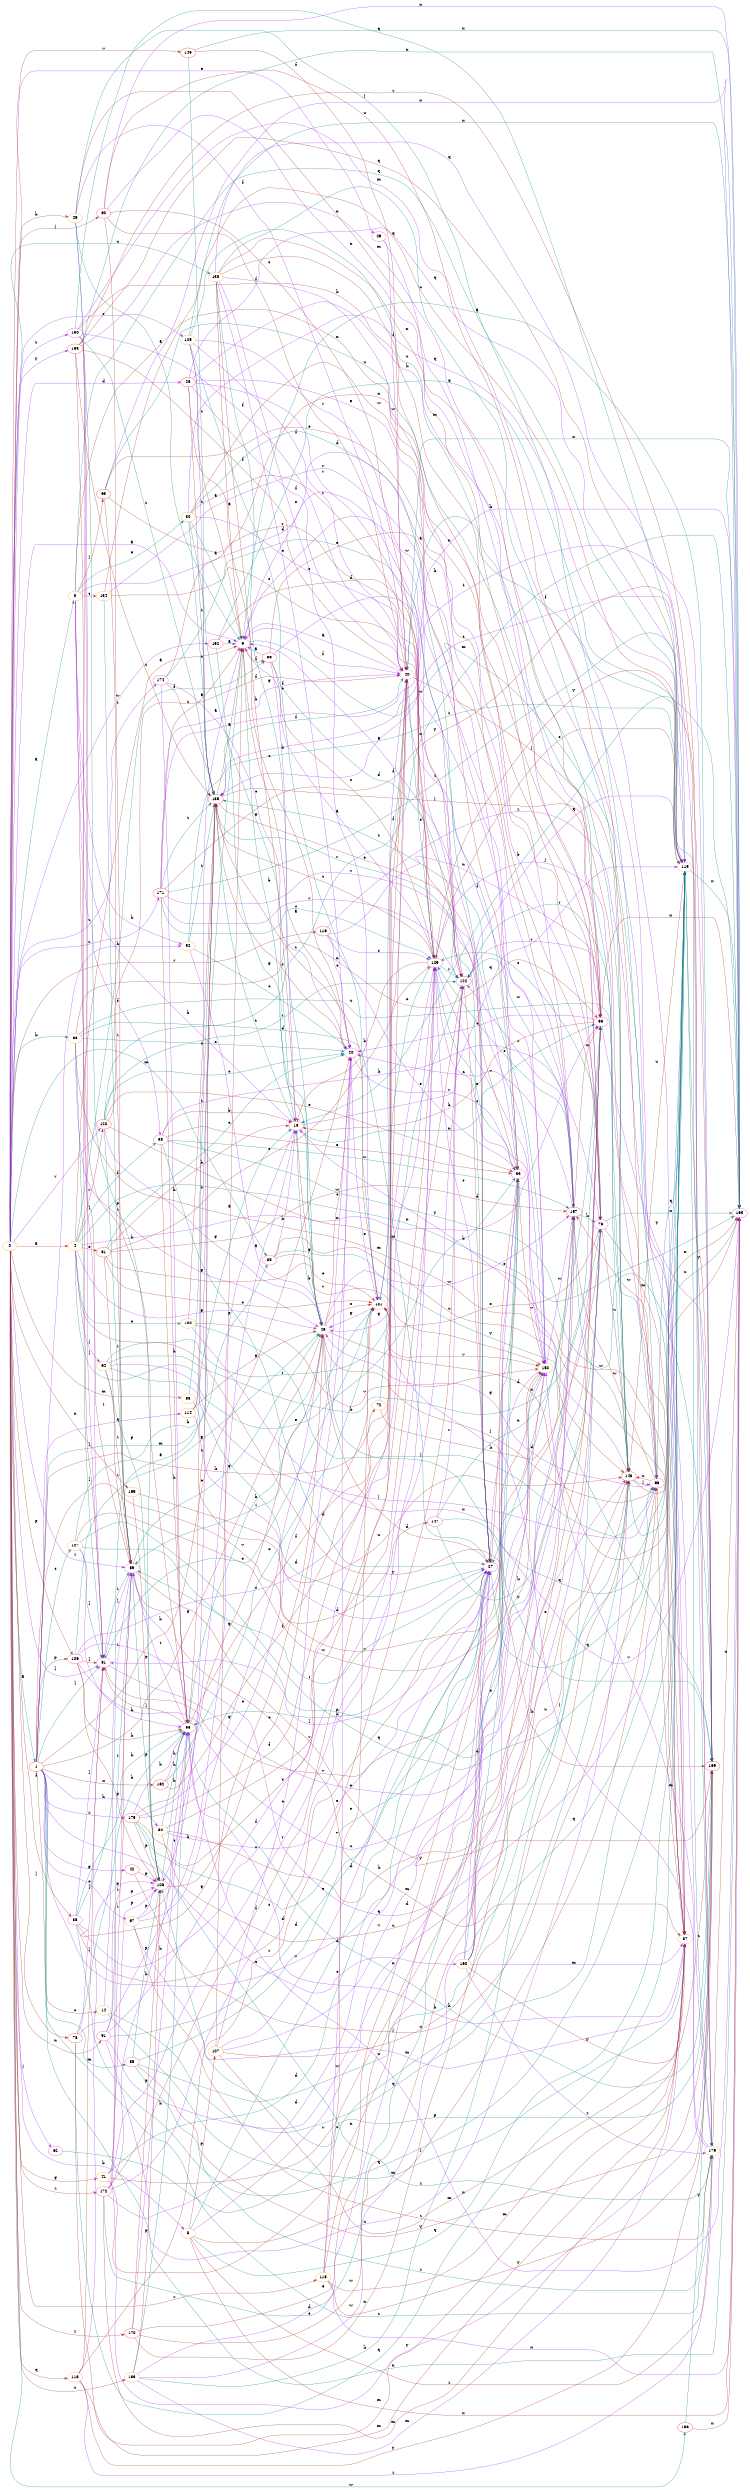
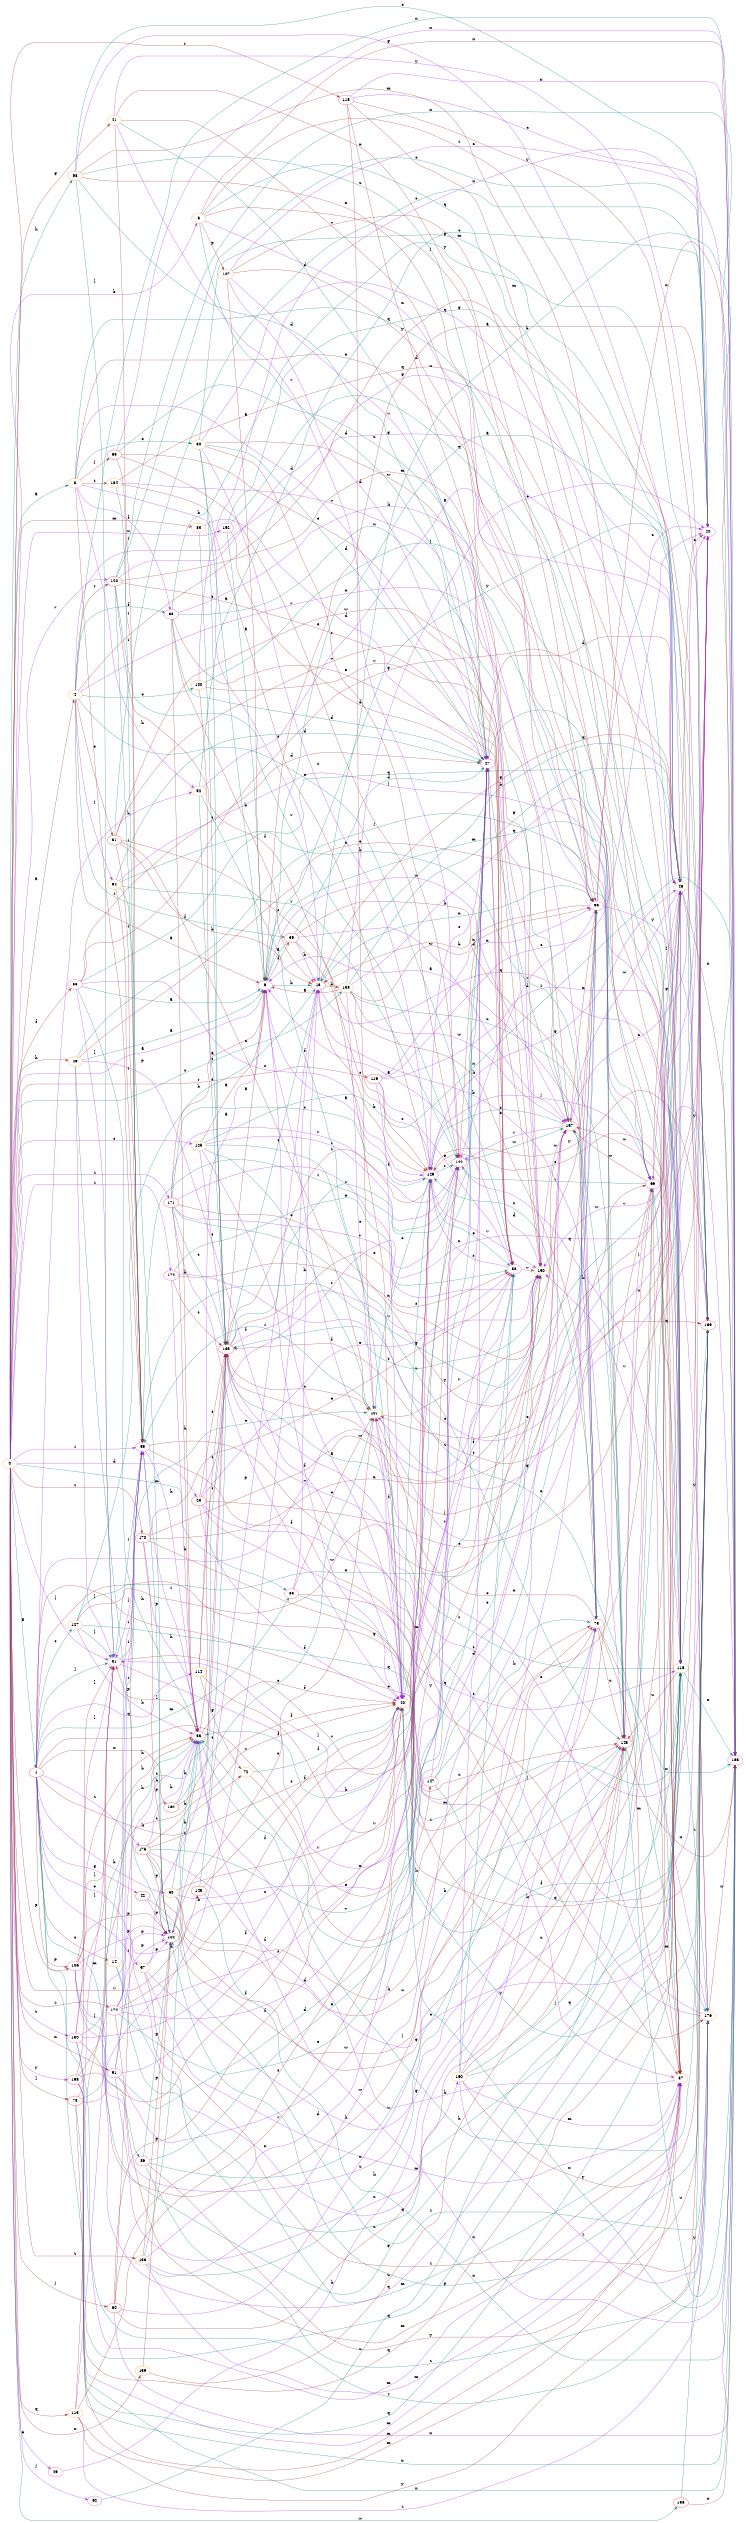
node "60": color deeppink -> red
edge "29" -> "40": now "116" -> "40"
edge "6" -> "169": added, label "y"
edge "168" -> "176": now "170" -> "176"
edge "138" -> "13": reversed
edge "135" -> "150": added, label "v"
edge "114" -> "46": now "114" -> "72"
node "108": label "108" -> "104"
node "118": color darkorange -> deeppink
